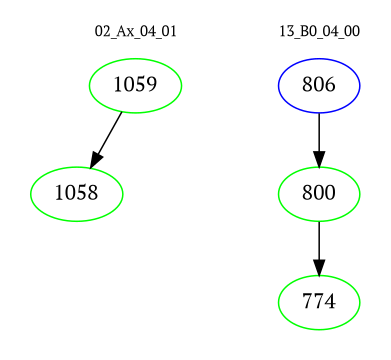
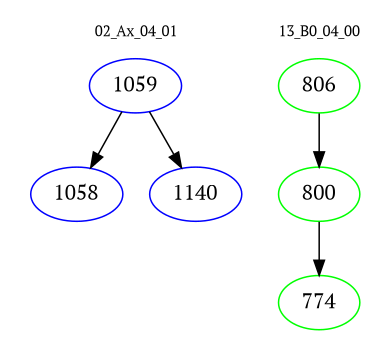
node "1059": color green -> blue
node "806": color blue -> green
node "1058": color green -> blue
node "1140": added
